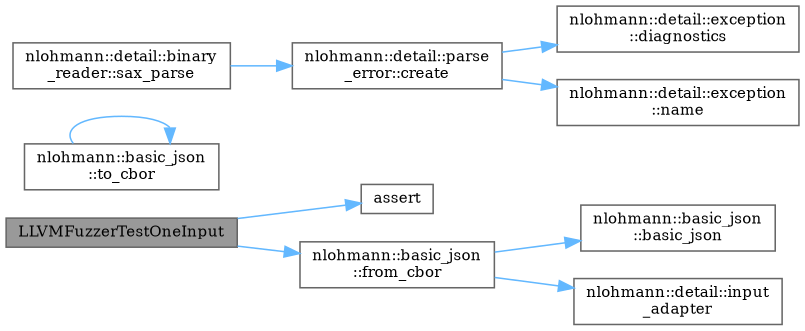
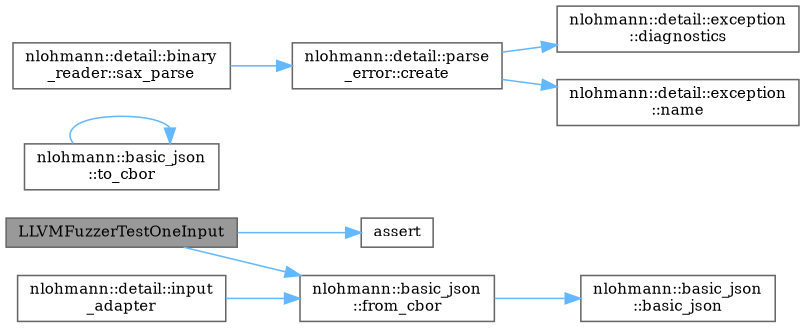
edge "nlohmann::basic_json ::from_cbor" -> "nlohmann::detail::input _adapter": reversed
